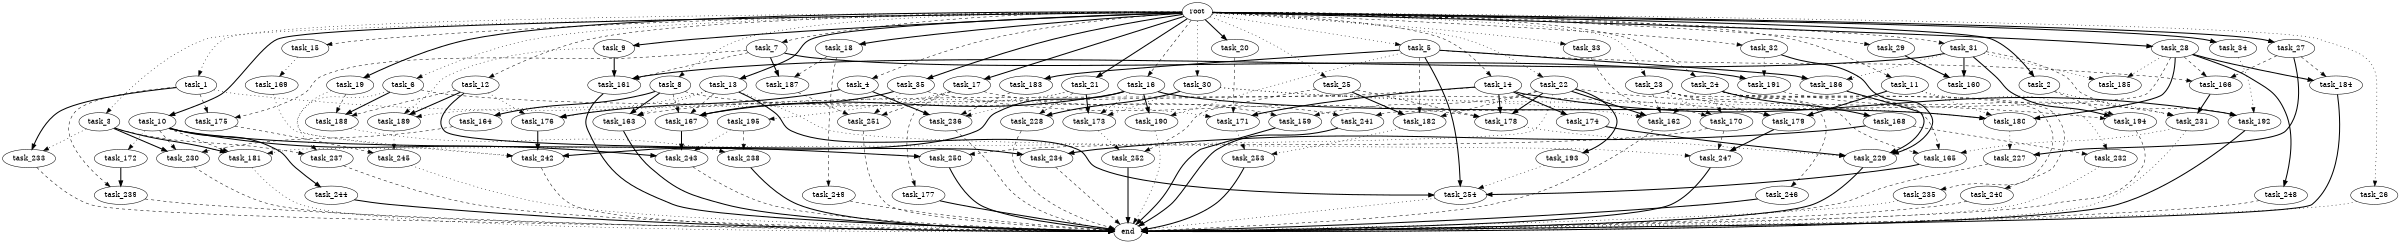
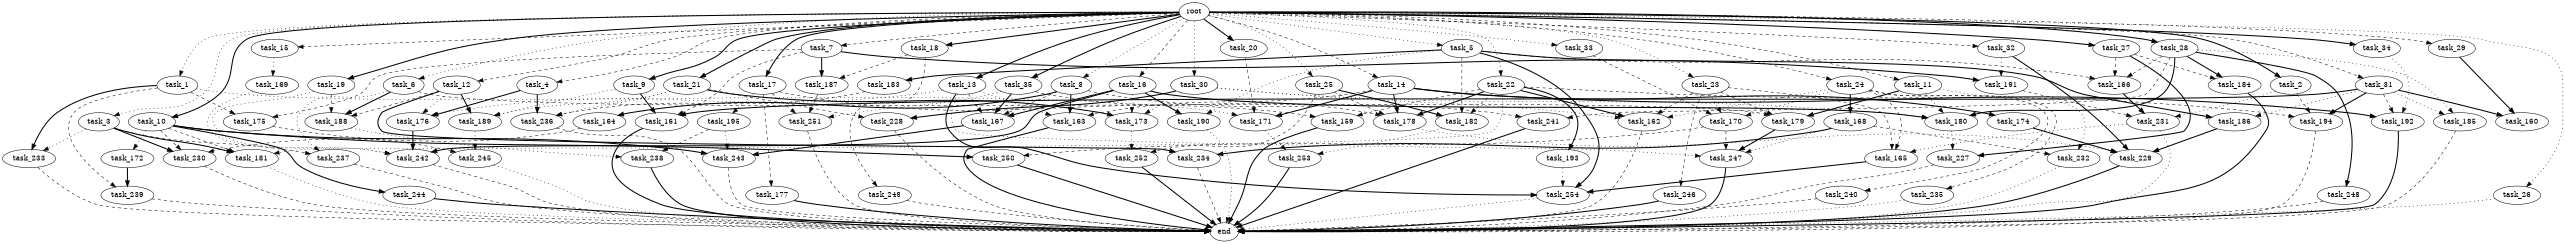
edge "task_168" -> "task_247": added
edge "task_185" -> "end": added
